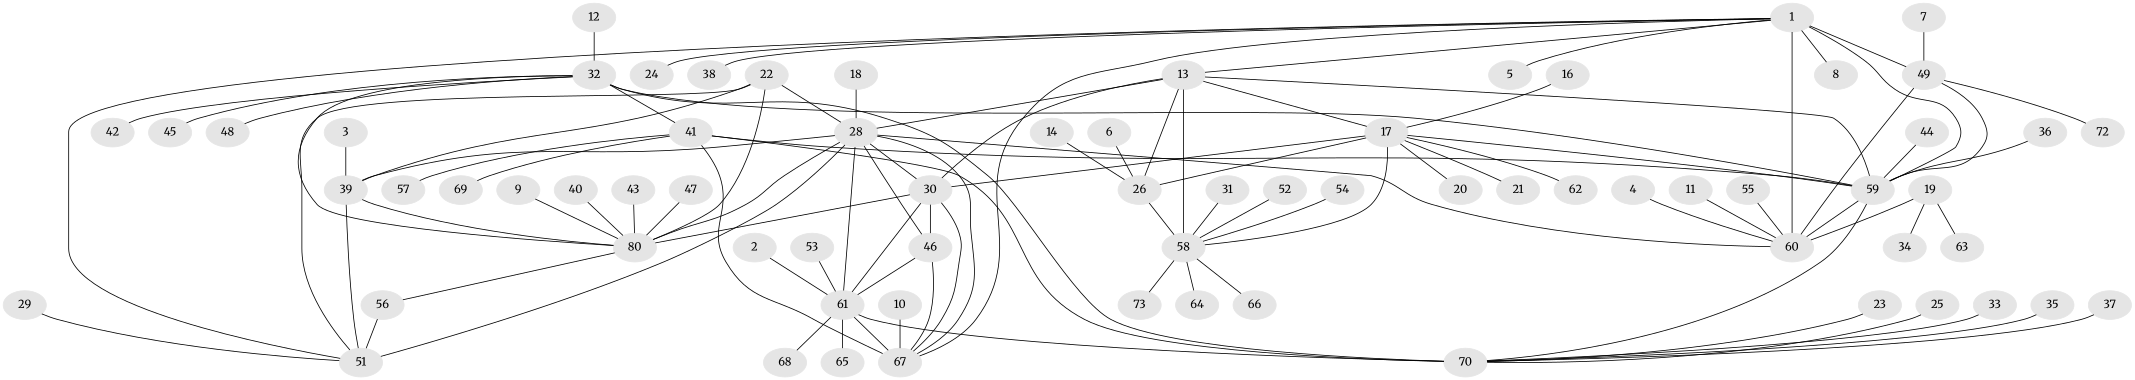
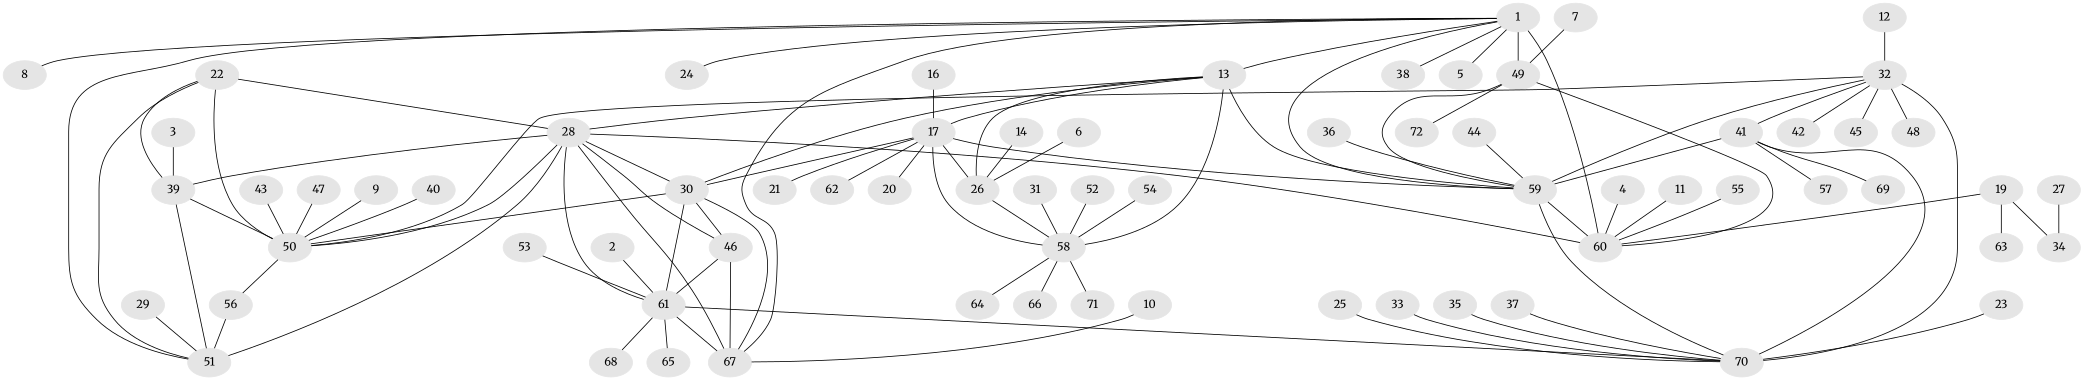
node "18": removed
node "27": added
node "80": label "80" -> "50"
edge "41" -- "67": removed
node "73": label "73" -> "71"
